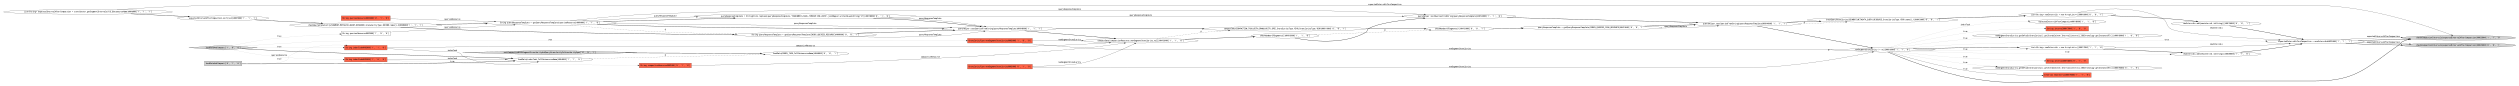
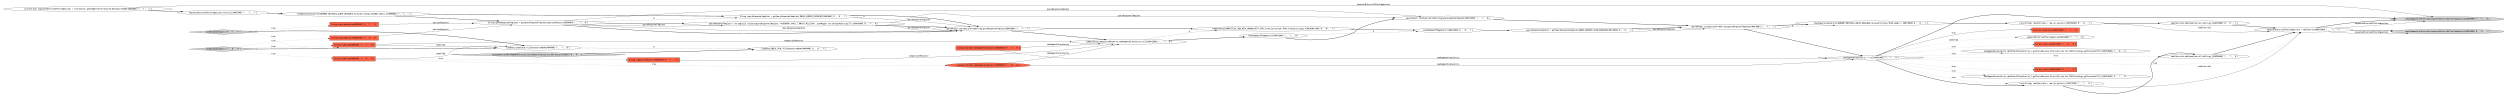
edge "loadDataAndCompact['0', '1', '0']" -> "String queriesResource@@@2@@@['0', '1', '0']": added, label "true"
node "String queriesResource@@@2@@@['1', '0', '0']": fillcolor white -> tomato
edge "loadDataAndCompact['1', '0', '0']" -> "GranularityType newSegmentGranularity@@@2@@@['1', '0', '0']": now "String indexTask@@@2@@@['1', '0', '0']" -> "GranularityType newSegmentGranularity@@@2@@@['1', '0', '0']"
node "GranularityType newSegmentGranularity@@@2@@@['1', '0', '0']": shape box -> ellipse
edge "loadDataAndCompact['1', '0', '0']" -> "String indexTask@@@2@@@['1', '0', '0']": label "queriesResource" -> "true"
node "loadDataAndCompact['0', '1', '0']": shape box -> diamond
